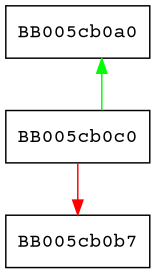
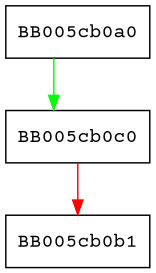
edge "BB005cb0c0" -> "BB005cb0a0": reversed
node "BB005cb0b7": label "BB005cb0b7" -> "BB005cb0b1"
